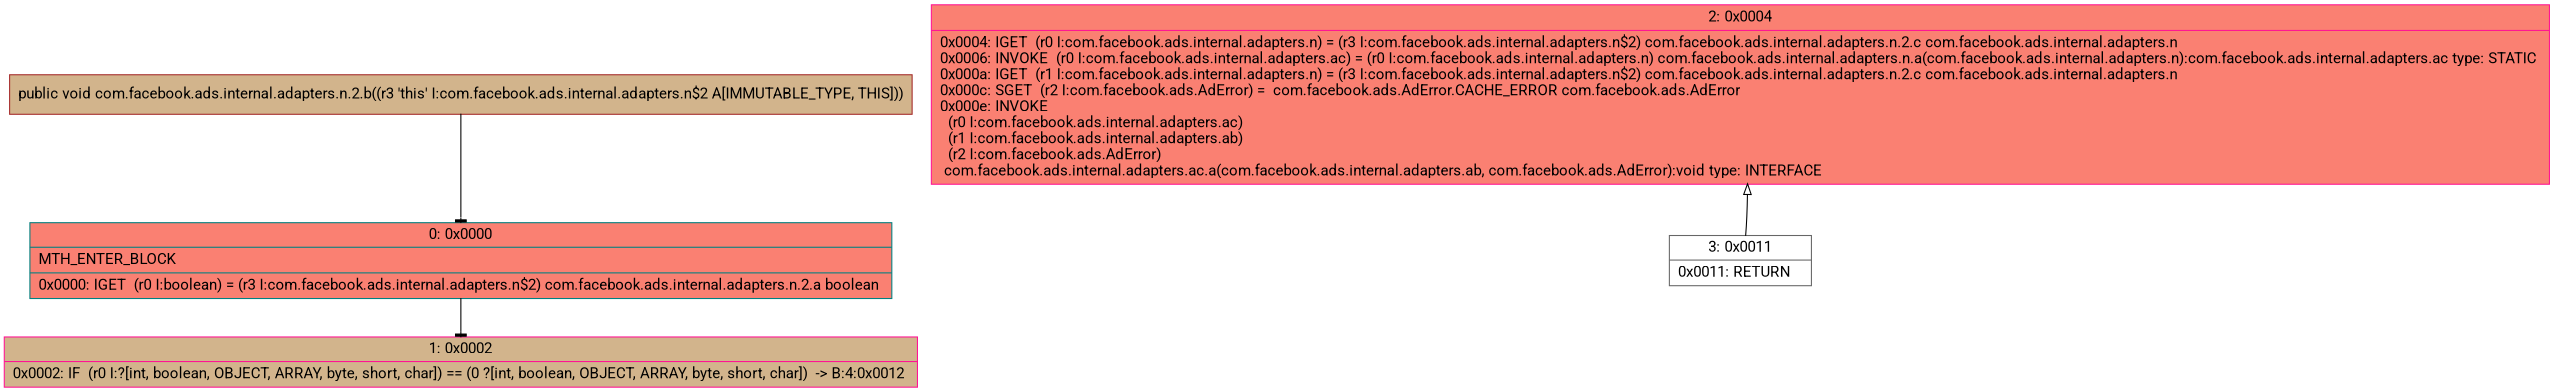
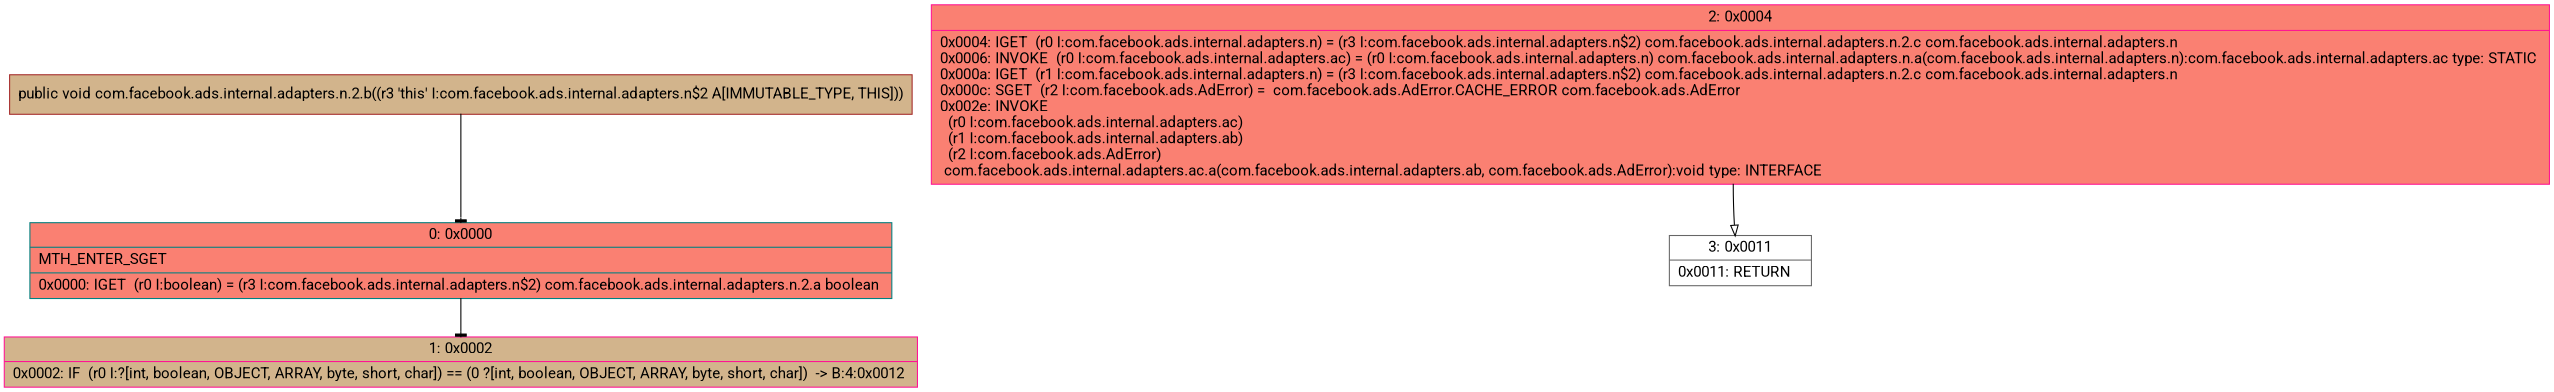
node "2: 0x0004": text "0x000e: INVOKE" -> "0x002e: INVOKE"
edge "3: 0x0011" -> "2: 0x0004": reversed
node "0: 0x0000": text "MTH_ENTER_BLOCK" -> "MTH_ENTER_SGET"
